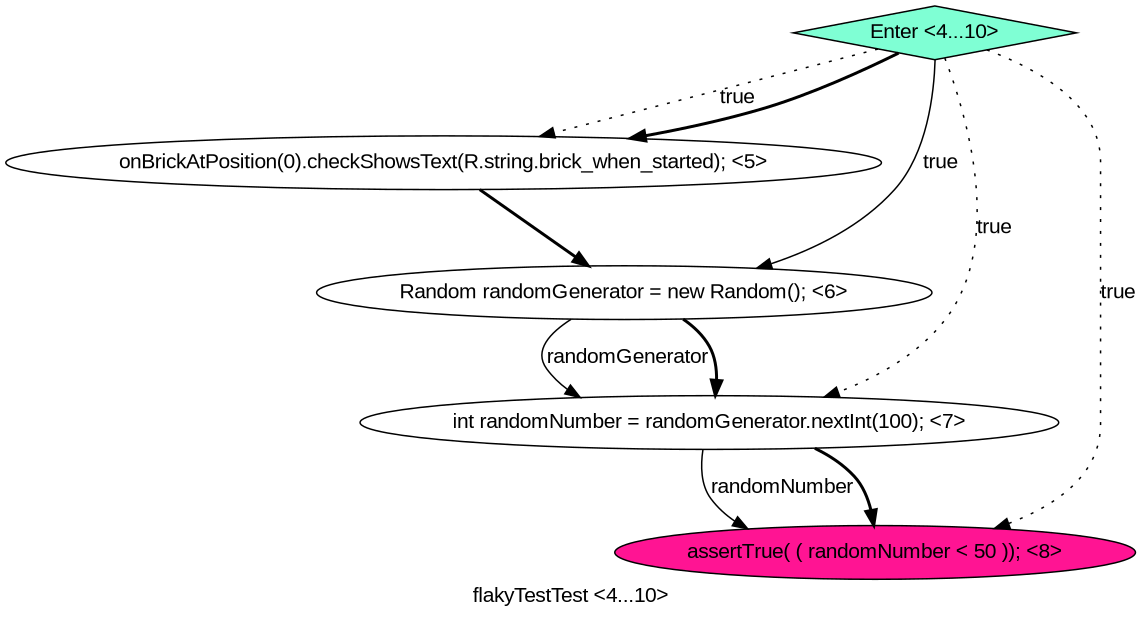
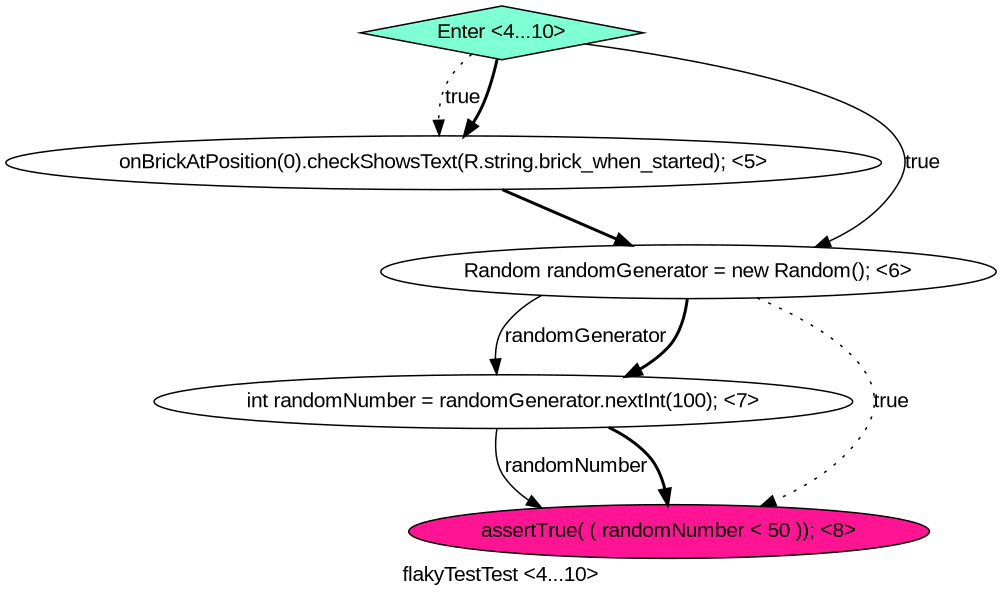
edge "Enter <4...10>" -> "int randomNumber = randomGenerator.nextInt(100); <7>": removed, label "true"
edge "Enter <4...10>" -> "assertTrue( ( randomNumber < 50 )); <8>": now "Random randomGenerator = new Random(); <6>" -> "assertTrue( ( randomNumber < 50 )); <8>"
